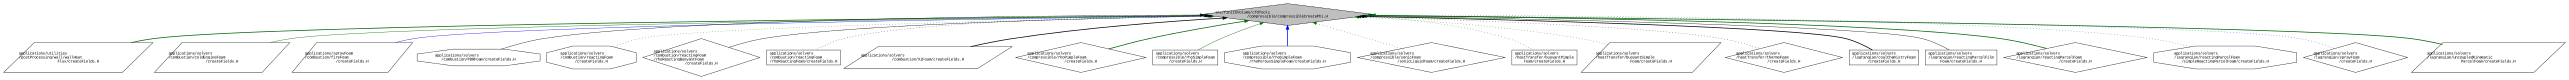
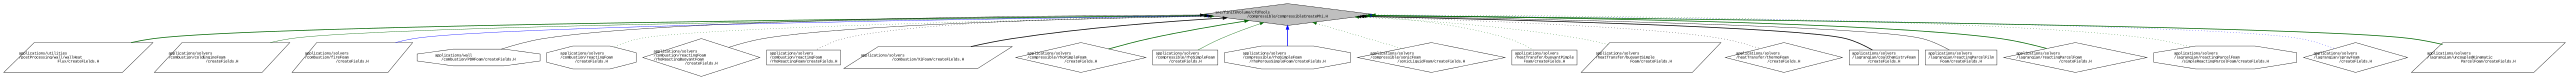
node "applications/sprayFoam /combustion/fireFoam /createFields.H": label "applications/sprayFoam /combustion/fireFoam /createFields.H" -> "applications/solvers /combustion/fireFoam /createFields.H"
node "applications/solvers /combustion/PDRFoam/createFields.H": label "applications/solvers /combustion/PDRFoam/createFields.H" -> "applications/wall /combustion/PDRFoam/createFields.H"
